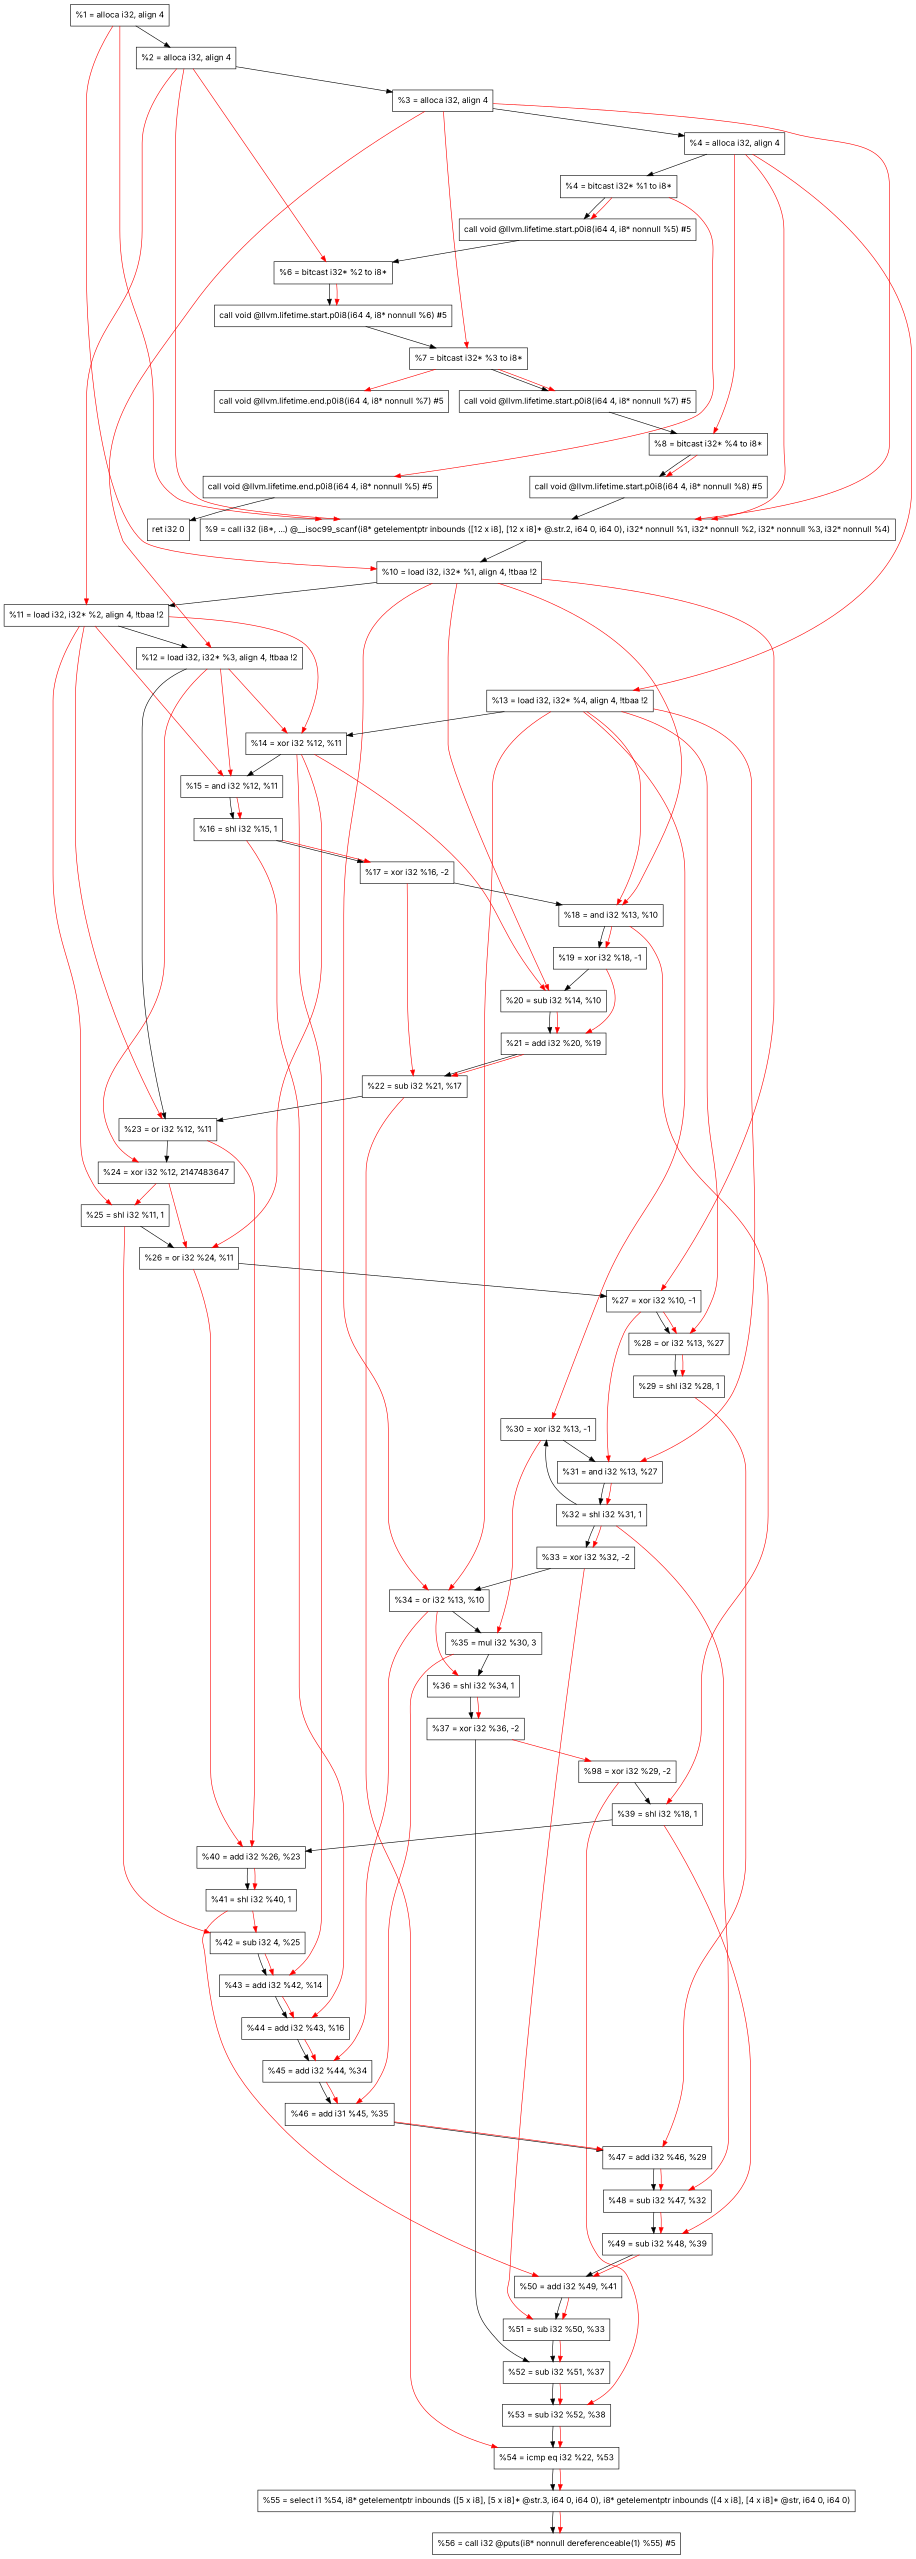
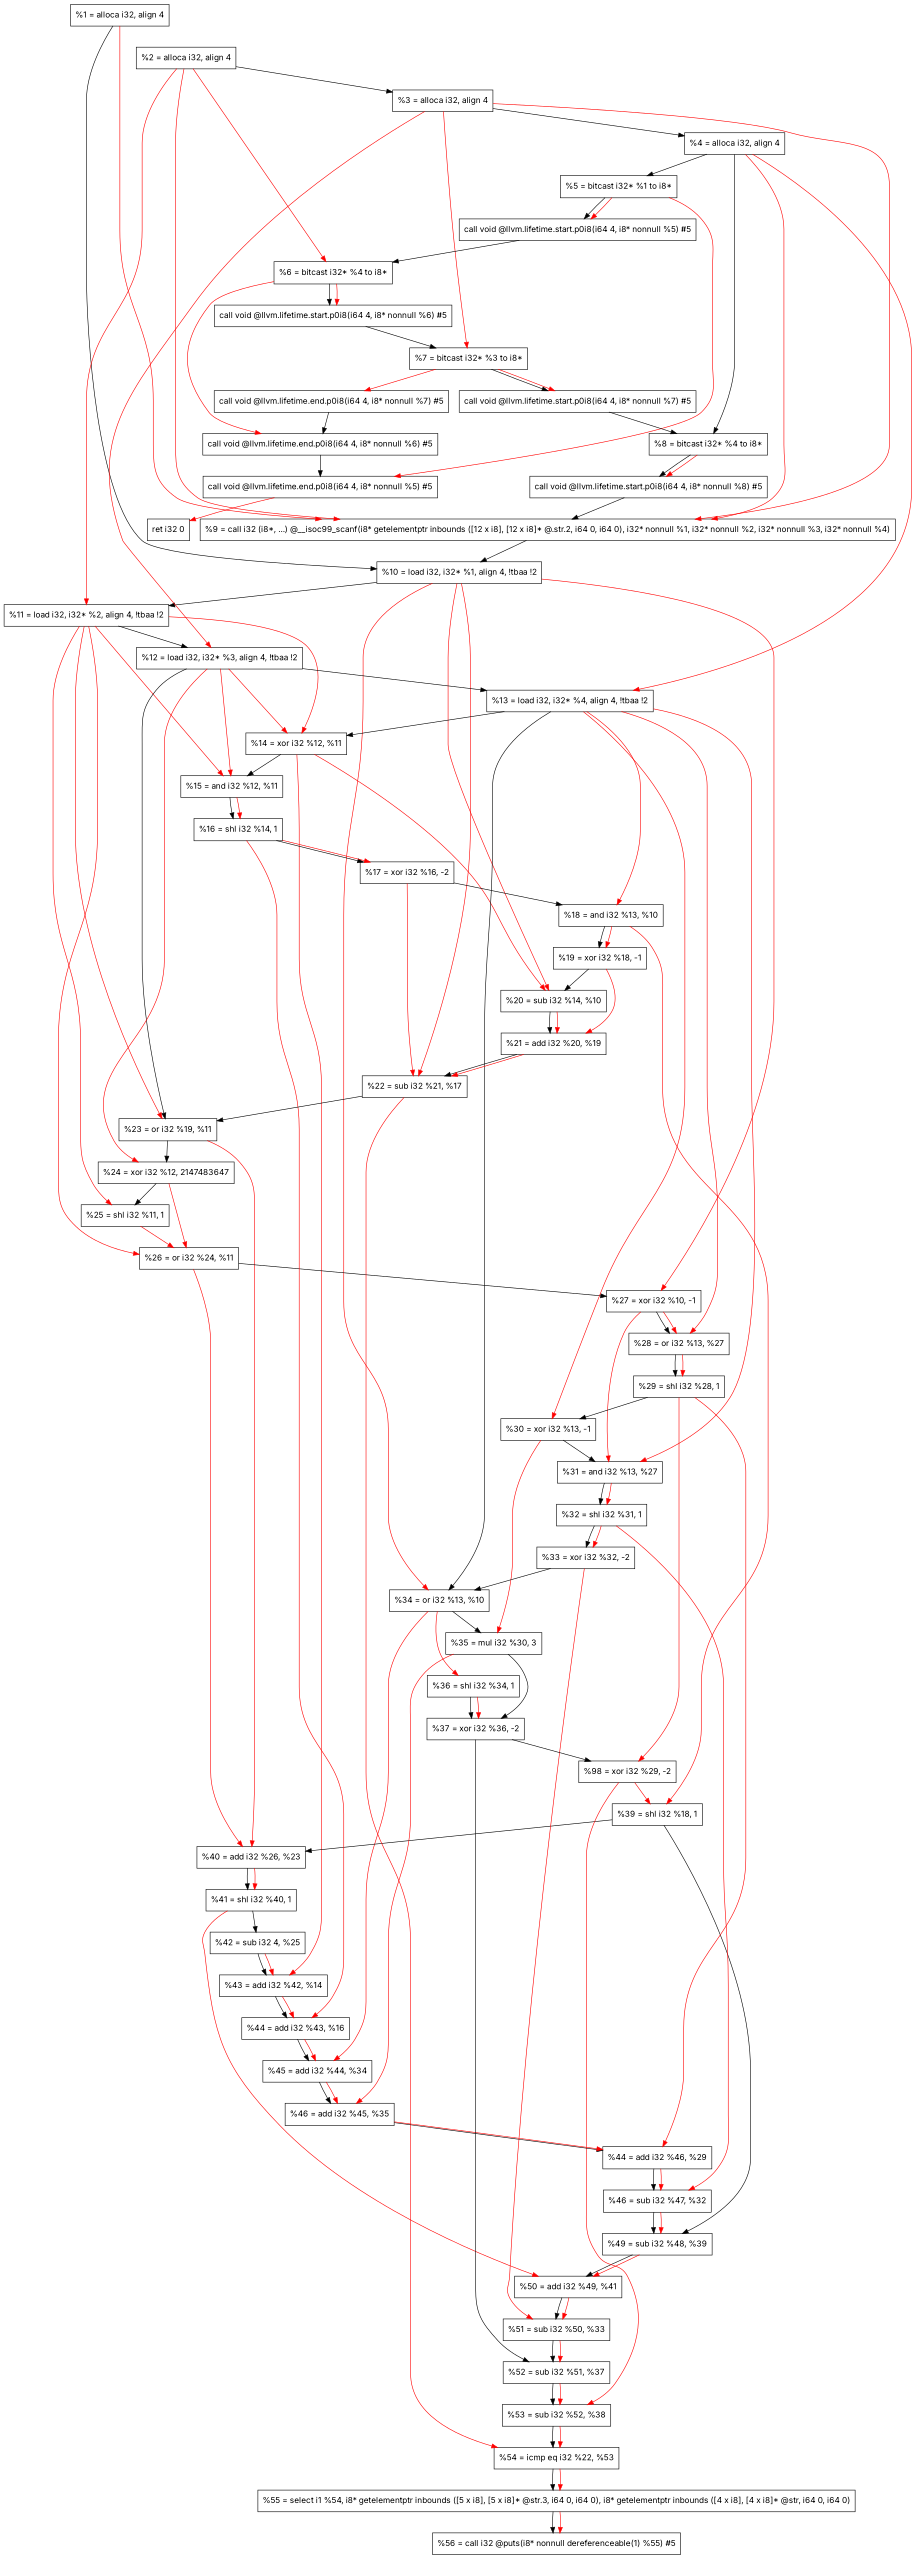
edge "%1 = alloca i32, align 4" -> "%2 = alloca i32, align 4": removed
node "%4 = bitcast i32* %1 to i8*": label "%4 = bitcast i32* %1 to i8*" -> "%5 = bitcast i32* %1 to i8*"
node "%6 = bitcast i32* %2 to i8*": label "%6 = bitcast i32* %2 to i8*" -> "%6 = bitcast i32* %4 to i8*"
edge "%4 = alloca i32, align 4" -> "%8 = bitcast i32* %4 to i8*": color red -> black
edge "%1 = alloca i32, align 4" -> "%10 = load i32, i32* %1, align 4, !tbaa !2": color red -> black
node "call void @llvm.lifetime.end.p0i8(i64 4, i8* nonnull %6) #5": added
edge "call void @llvm.lifetime.end.p0i8(i64 4, i8* nonnull %5) #5" -> "ret i32 0": color black -> red
edge "%12 = load i32, i32* %3, align 4, !tbaa !2" -> "%13 = load i32, i32* %4, align 4, !tbaa !2": added
edge "%10 = load i32, i32* %1, align 4, !tbaa !2" -> "%18 = and i32 %13, %10": now "%10 = load i32, i32* %1, align 4, !tbaa !2" -> "%22 = sub i32 %21, %17"
node "%16 = shl i32 %15, 1": label "%16 = shl i32 %15, 1" -> "%16 = shl i32 %14, 1"
edge "%14 = xor i32 %12, %11" -> "%26 = or i32 %24, %11": now "%11 = load i32, i32* %2, align 4, !tbaa !2" -> "%26 = or i32 %24, %11"
node "%23 = or i32 %12, %11": label "%23 = or i32 %12, %11" -> "%23 = or i32 %19, %11"
edge "%13 = load i32, i32* %4, align 4, !tbaa !2" -> "%34 = or i32 %13, %10": color red -> black
edge "%24 = xor i32 %12, 2147483647" -> "%25 = shl i32 %11, 1": color red -> black
edge "%25 = shl i32 %11, 1" -> "%26 = or i32 %24, %11": color black -> red
edge "%32 = shl i32 %31, 1" -> "%30 = xor i32 %13, -1": now "%29 = shl i32 %28, 1" -> "%30 = xor i32 %13, -1"
edge "%29 = shl i32 %28, 1" -> "%98 = xor i32 %29, -2": added
edge "%25 = shl i32 %11, 1" -> "%42 = sub i32 4, %25": removed
edge "%35 = mul i32 %30, 3" -> "%36 = shl i32 %34, 1": now "%35 = mul i32 %30, 3" -> "%37 = xor i32 %36, -2"
edge "%37 = xor i32 %36, -2" -> "%98 = xor i32 %29, -2": color red -> black
edge "%98 = xor i32 %29, -2" -> "%39 = shl i32 %18, 1": color black -> red
edge "%41 = shl i32 %40, 1" -> "%42 = sub i32 4, %25": color red -> black
edge "%39 = shl i32 %18, 1" -> "%49 = sub i32 %48, %39": color red -> black
node "%46 = add i31 %45, %35": label "%46 = add i31 %45, %35" -> "%46 = add i32 %45, %35"
node "%47 = add i32 %46, %29": label "%47 = add i32 %46, %29" -> "%44 = add i32 %46, %29"
node "%48 = sub i32 %47, %32": label "%48 = sub i32 %47, %32" -> "%46 = sub i32 %47, %32"
